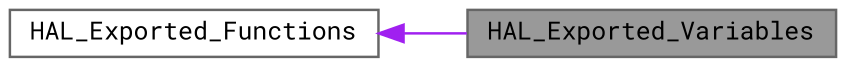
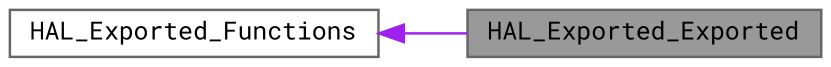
node "HAL_Exported_Variables": label "HAL_Exported_Variables" -> "HAL_Exported_Exported"
